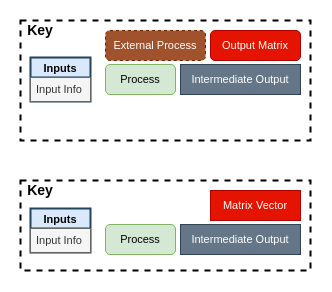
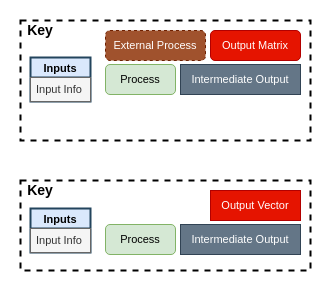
node "Matrix Vector": label "Matrix Vector" -> "Output Vector"
